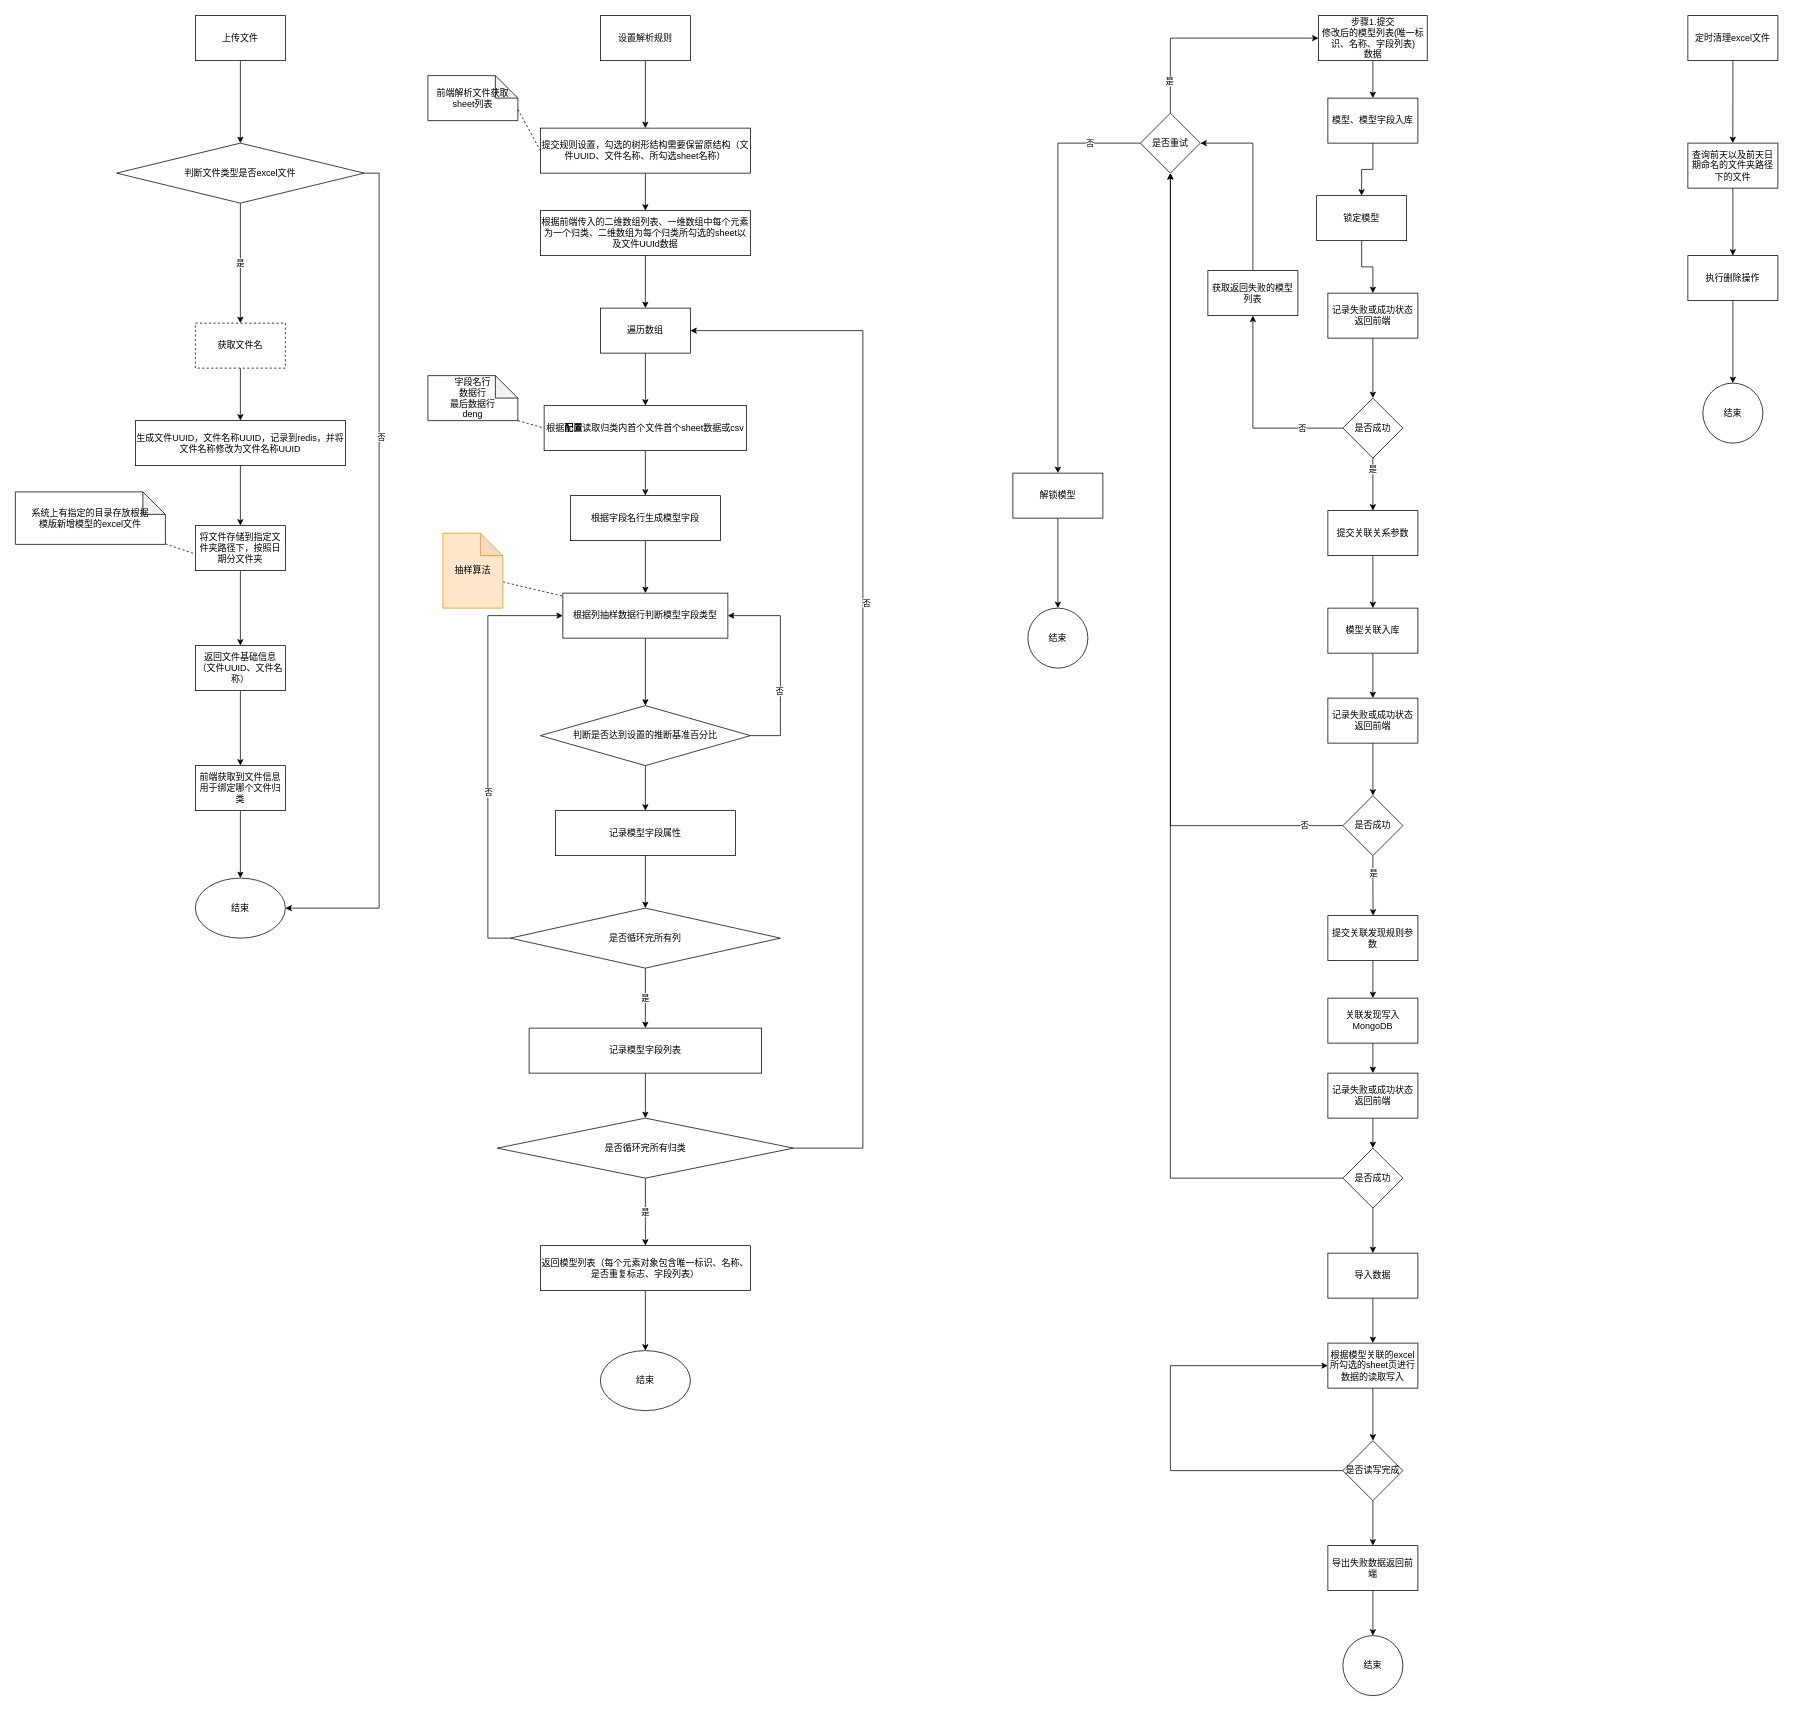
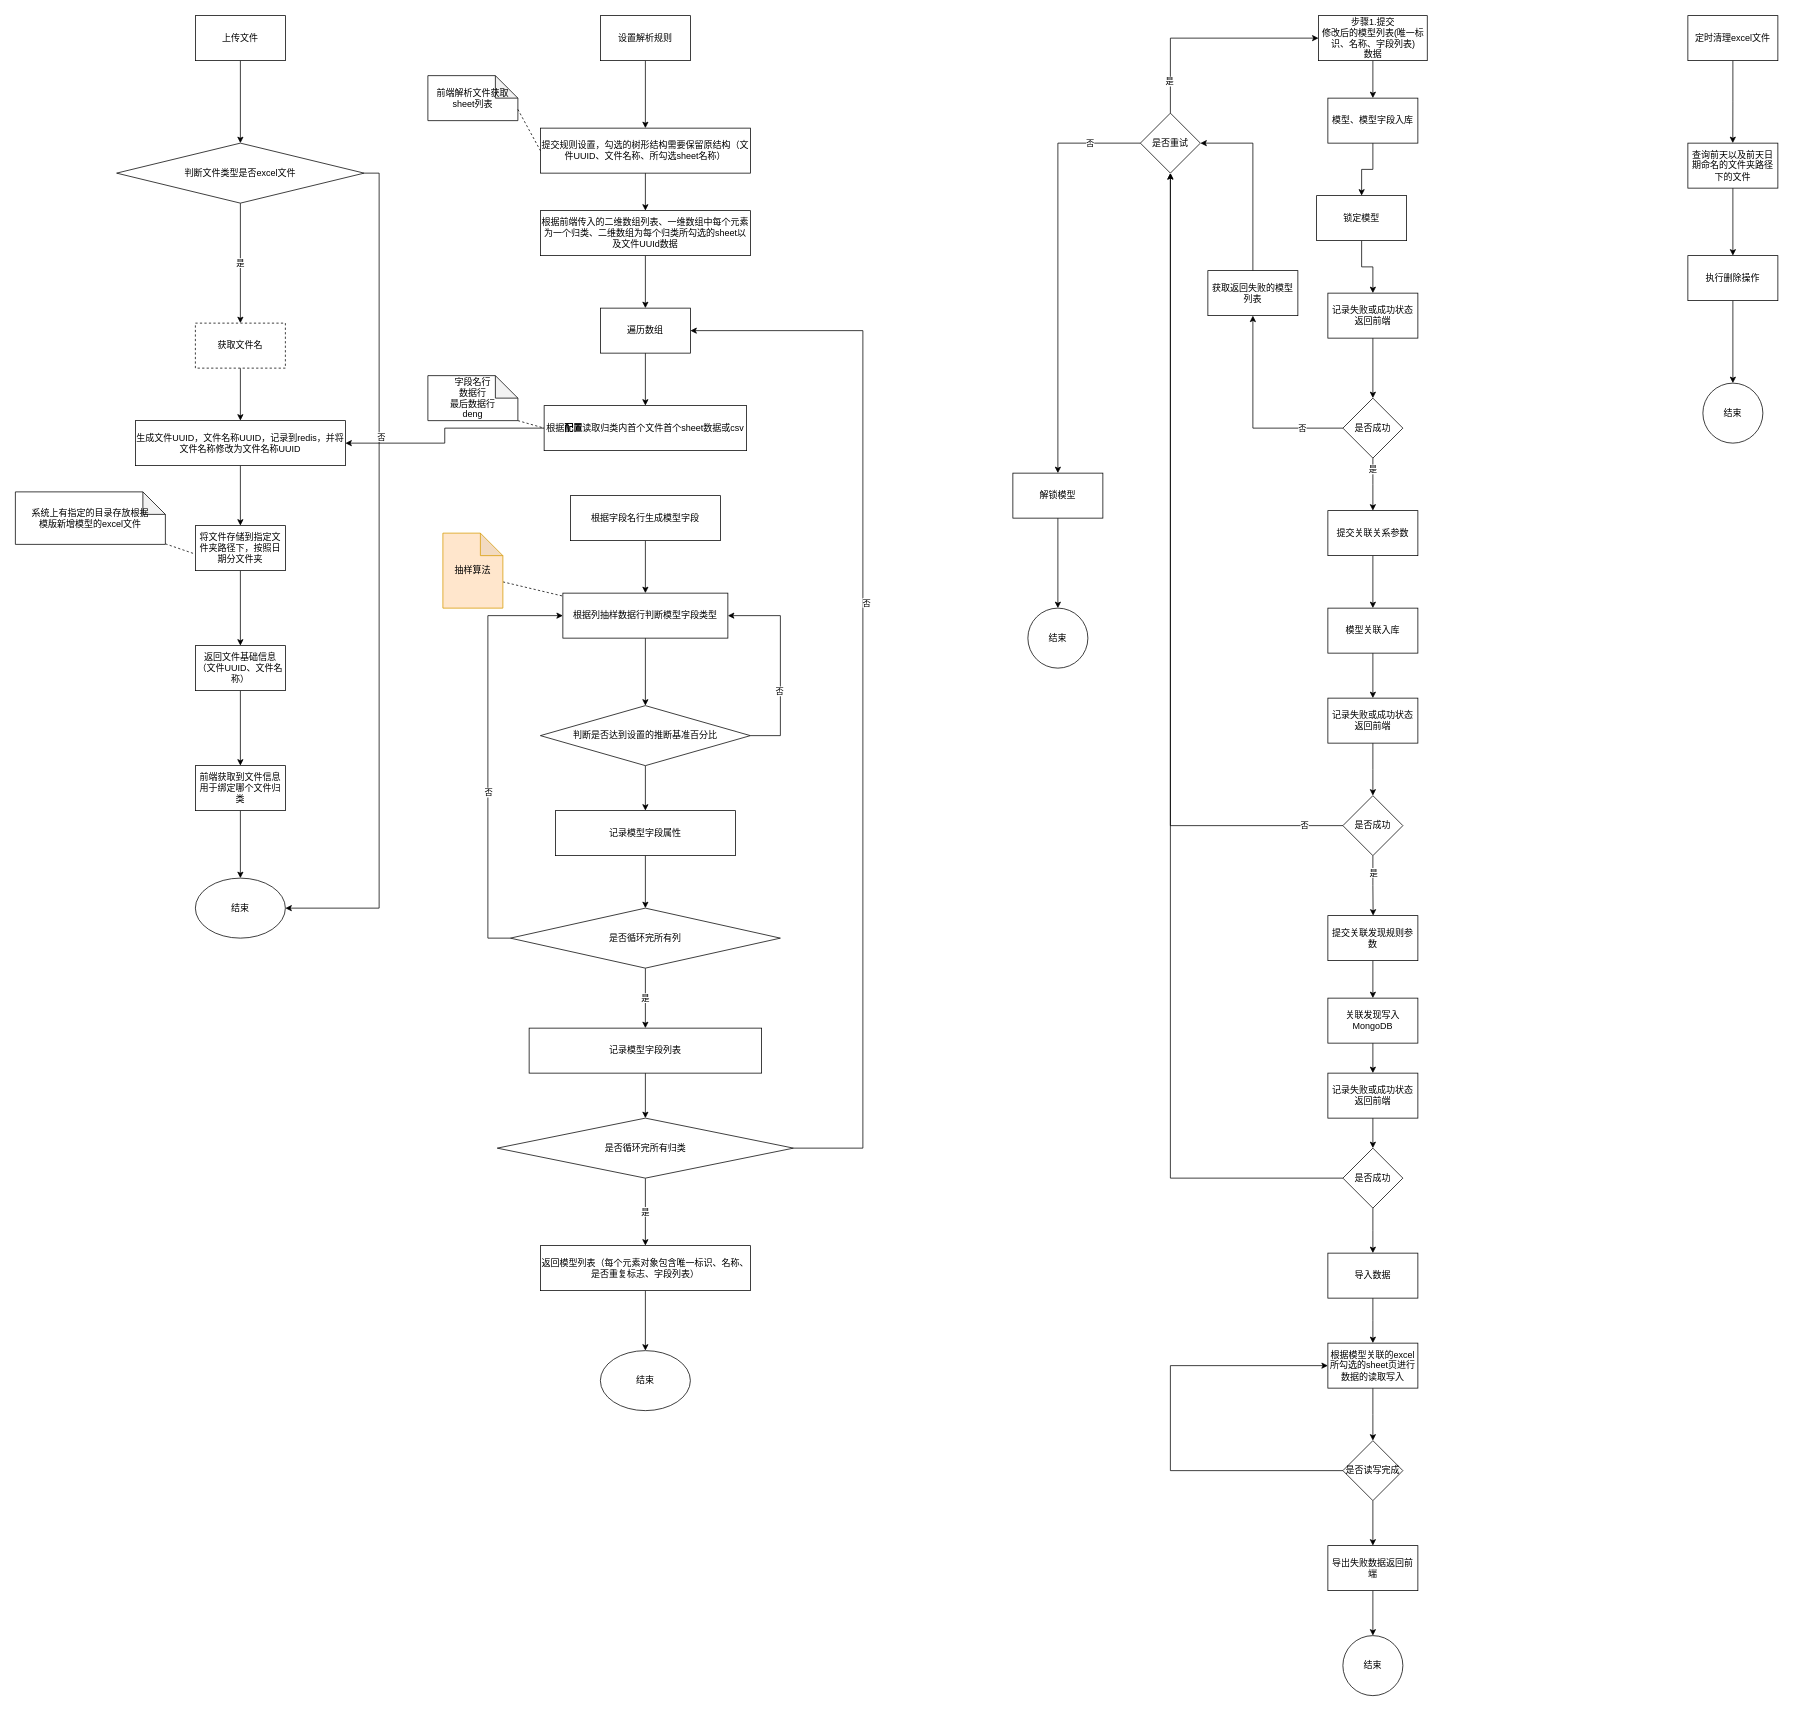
edge "根据配置读取归类内首个文件首个sheet数据或csv" -> "根据字段名行生成模型字段": now "根据配置读取归类内首个文件首个sheet数据或csv" -> "生成文件UUID，文件名称UUID，记录到redis，并将文件名称修改为文件名称UUID"
